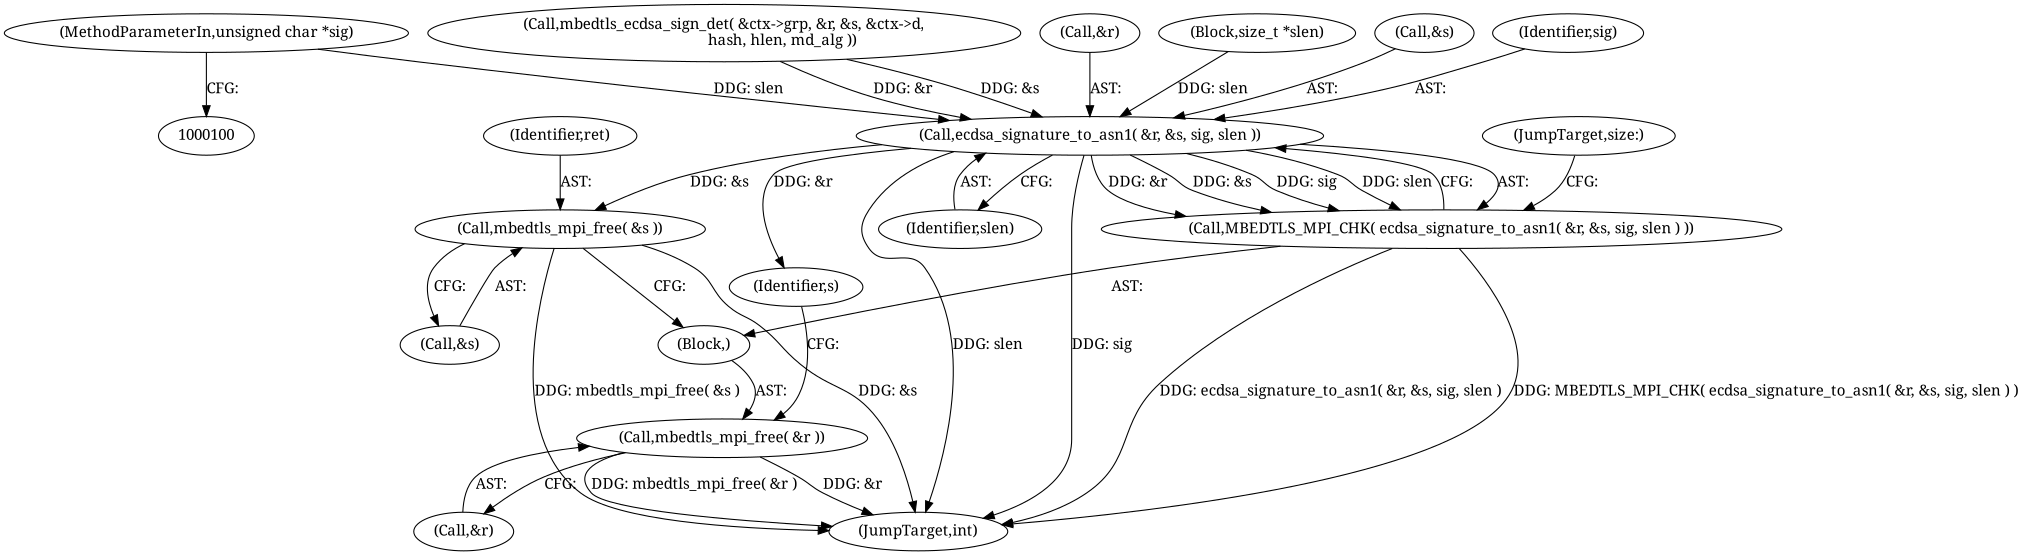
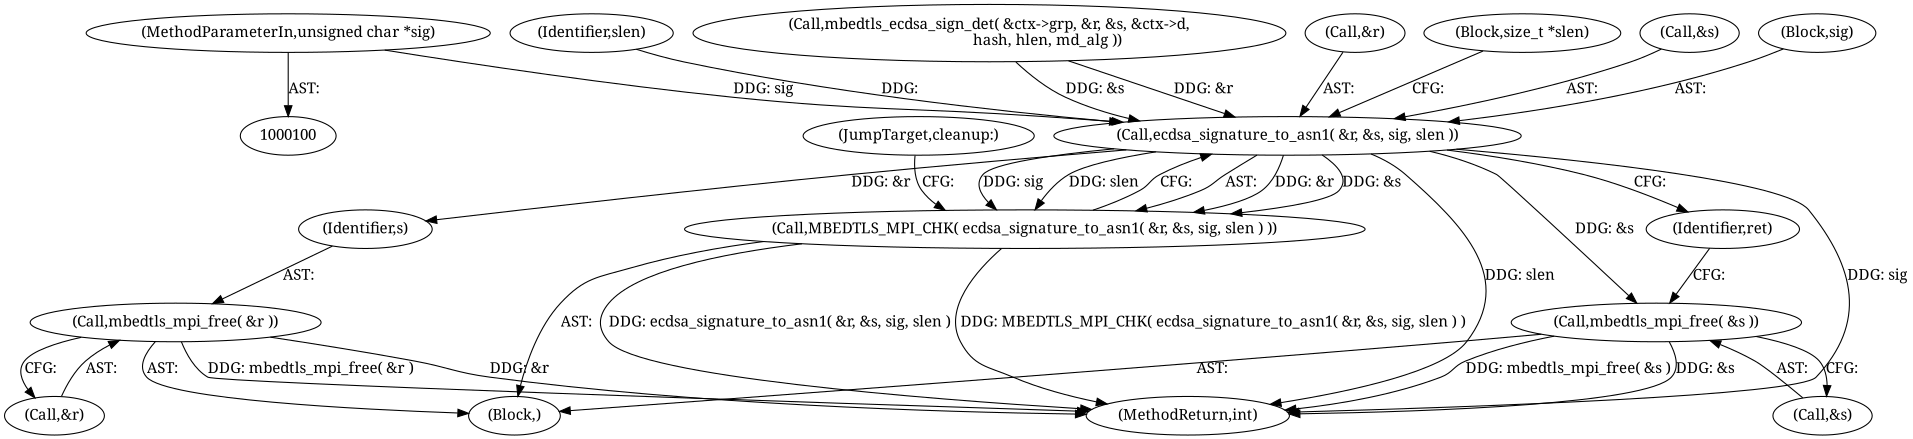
node "(Identifier,sig)": label "(Identifier,sig)" -> "(Block,sig)"
edge "(MethodParameterIn,unsigned char *sig)" -> "1000100": label "CFG: " -> "AST: "
edge "(MethodParameterIn,unsigned char *sig)" -> "(Call,ecdsa_signature_to_asn1( &r, &s, sig, slen ))": label "DDG: slen" -> "DDG: sig"
edge "(Block,size_t *slen)" -> "(Call,ecdsa_signature_to_asn1( &r, &s, sig, slen ))": label "DDG: slen" -> "CFG: "
node "(JumpTarget,size:)": label "(JumpTarget,size:)" -> "(JumpTarget,cleanup:)"
edge "(Call,ecdsa_signature_to_asn1( &r, &s, sig, slen ))" -> "(Identifier,slen)": now "(Call,ecdsa_signature_to_asn1( &r, &s, sig, slen ))" -> "(Identifier,ret)"
edge "(Identifier,ret)" -> "(Call,mbedtls_mpi_free( &s ))": label "AST: " -> "CFG: "
edge "(Identifier,slen)" -> "(Call,ecdsa_signature_to_asn1( &r, &s, sig, slen ))": label "AST: " -> "DDG: "
edge "(Call,mbedtls_mpi_free( &s ))" -> "(Block,)": label "CFG: " -> "AST: "
edge "(Identifier,s)" -> "(Call,mbedtls_mpi_free( &r ))": label "CFG: " -> "AST: "
edge "(Block,)" -> "(Call,mbedtls_mpi_free( &r ))": reversed
node "(JumpTarget,int)": label "(JumpTarget,int)" -> "(MethodReturn,int)"
